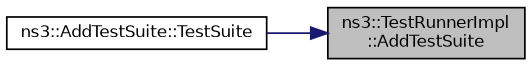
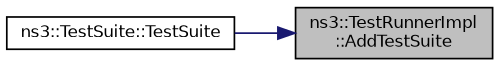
node "ns3::AddTestSuite::TestSuite": label "ns3::AddTestSuite::TestSuite" -> "ns3::TestSuite::TestSuite"
